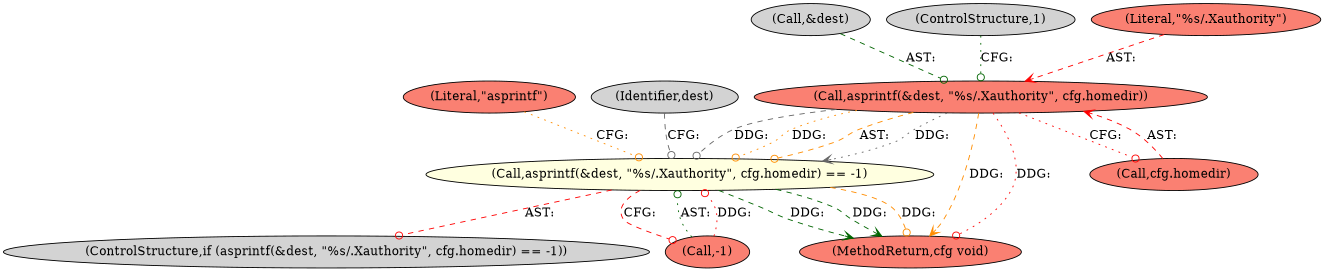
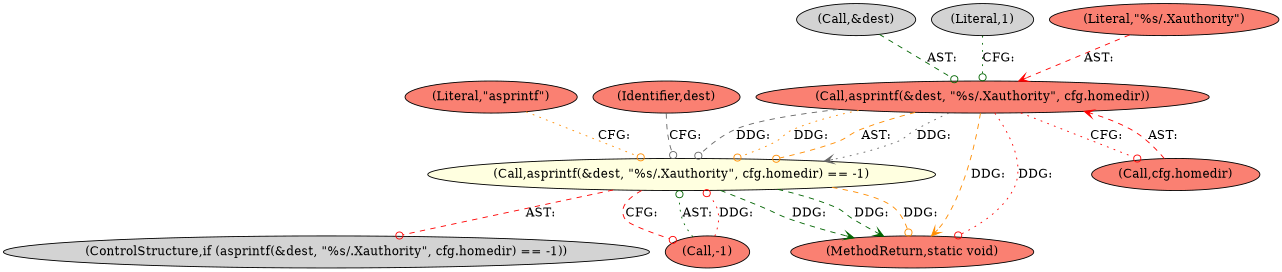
node "(ControlStructure,1)": label "(ControlStructure,1)" -> "(Literal,1)"
node "(Identifier,dest)": fillcolor lightgrey -> salmon
node "(MethodReturn,cfg void)": label "(MethodReturn,cfg void)" -> "(MethodReturn,static void)"
